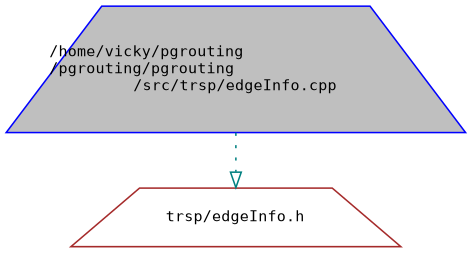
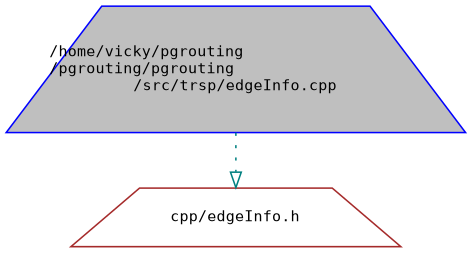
node "trsp/edgeInfo.h": label "trsp/edgeInfo.h" -> "cpp/edgeInfo.h"
